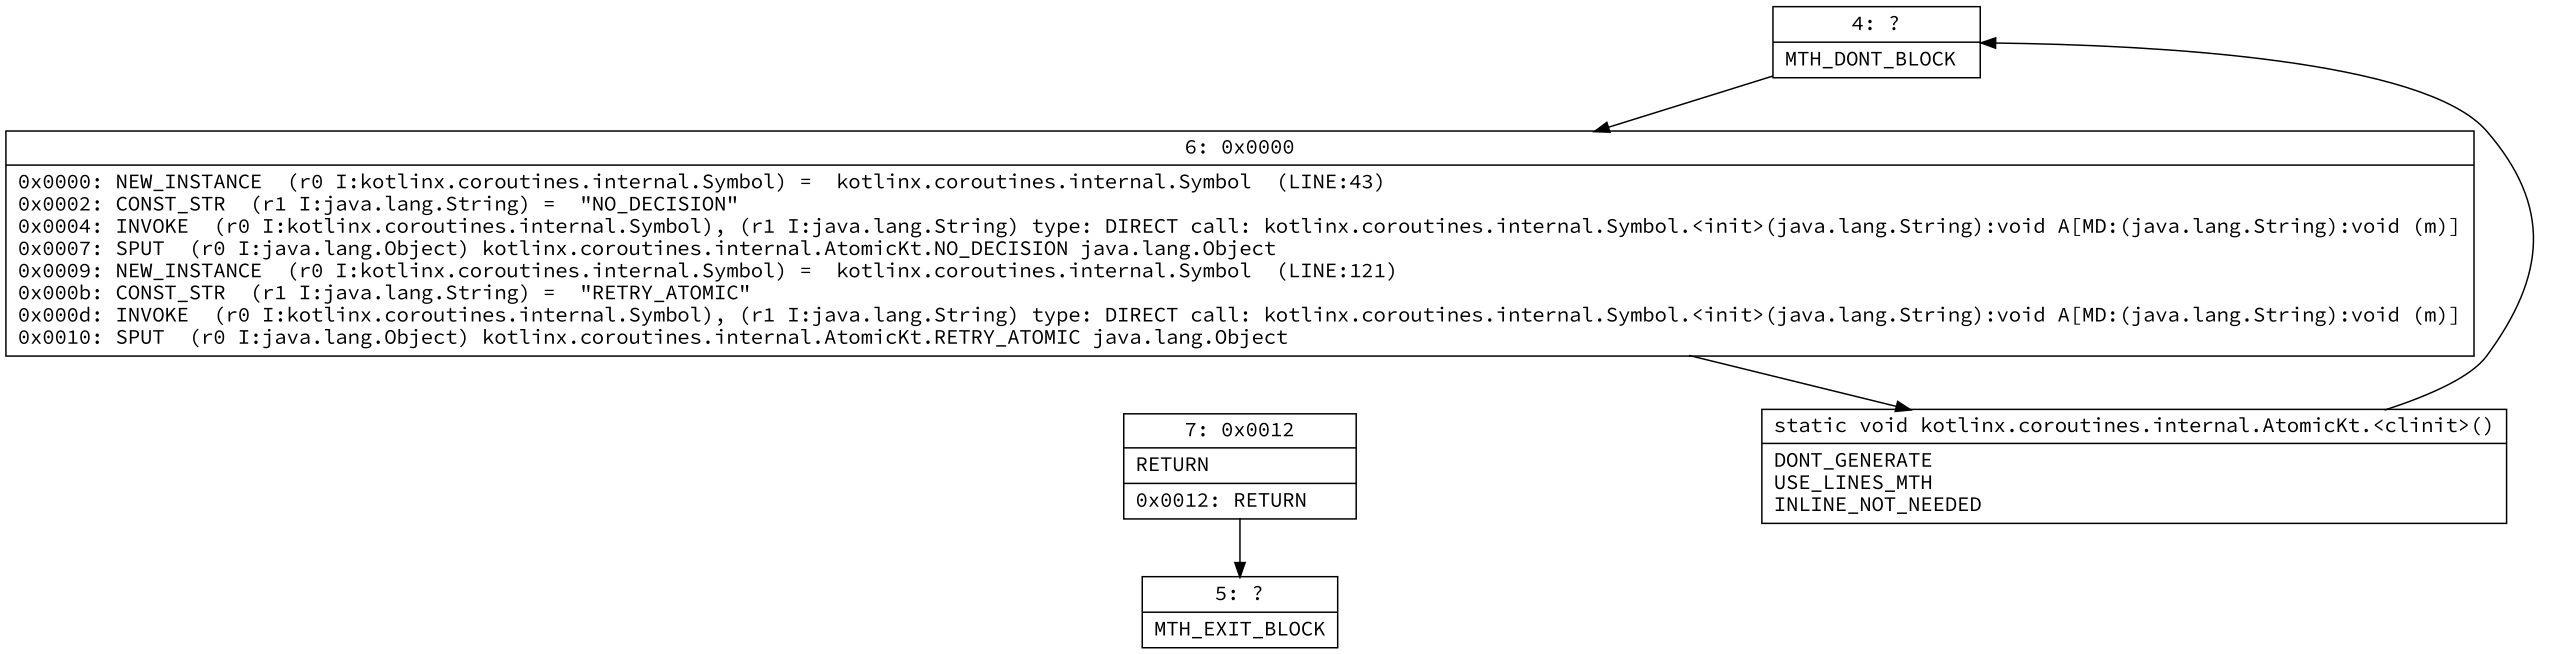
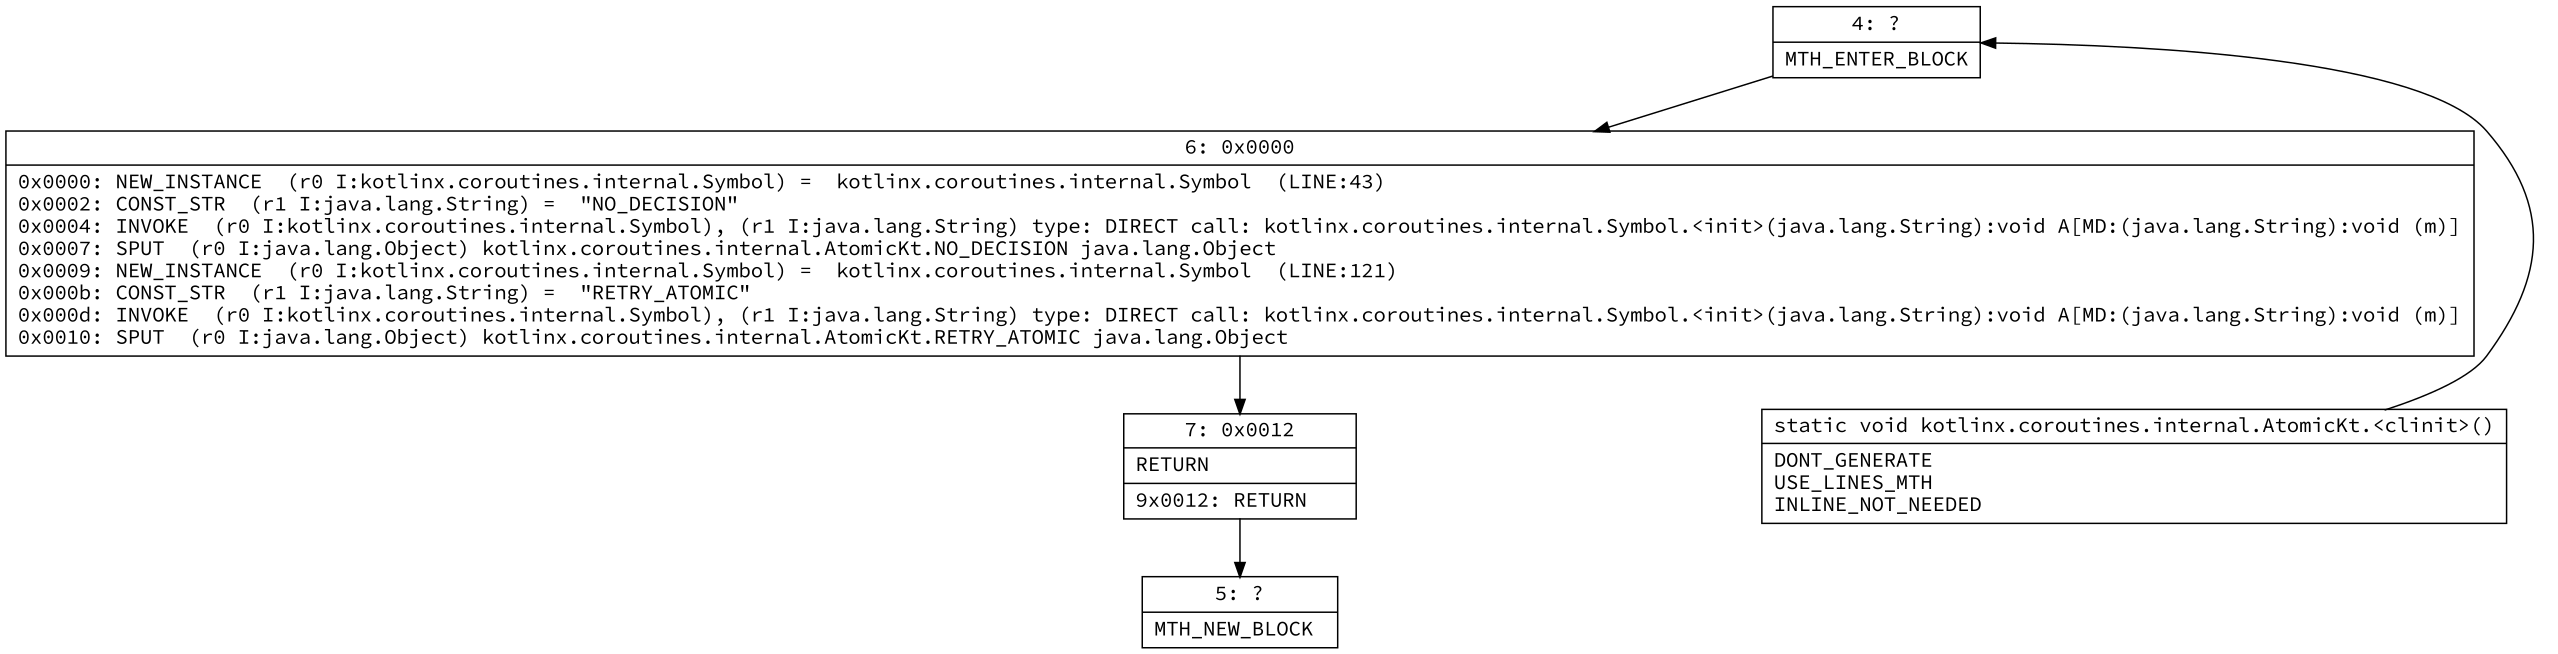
node "4: ?": text "MTH_DONT_BLOCK" -> "MTH_ENTER_BLOCK"
edge "6: 0x0000" -> "static void kotlinx.coroutines.internal.AtomicKt.<clinit>()": now "6: 0x0000" -> "7: 0x0012"
node "7: 0x0012": text "0x0012: RETURN" -> "9x0012: RETURN"
node "5: ?": text "MTH_EXIT_BLOCK" -> "MTH_NEW_BLOCK"
